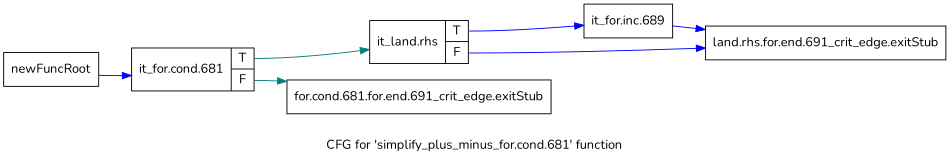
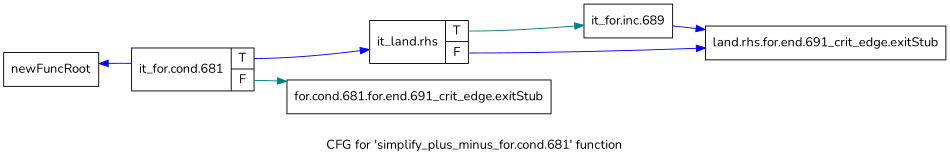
edge "it_land.rhs" -> "it_for.inc.689": color blue -> teal
edge "it_for.cond.681" -> "it_land.rhs": color teal -> blue
edge "newFuncRoot" -> "it_for.cond.681": reversed
